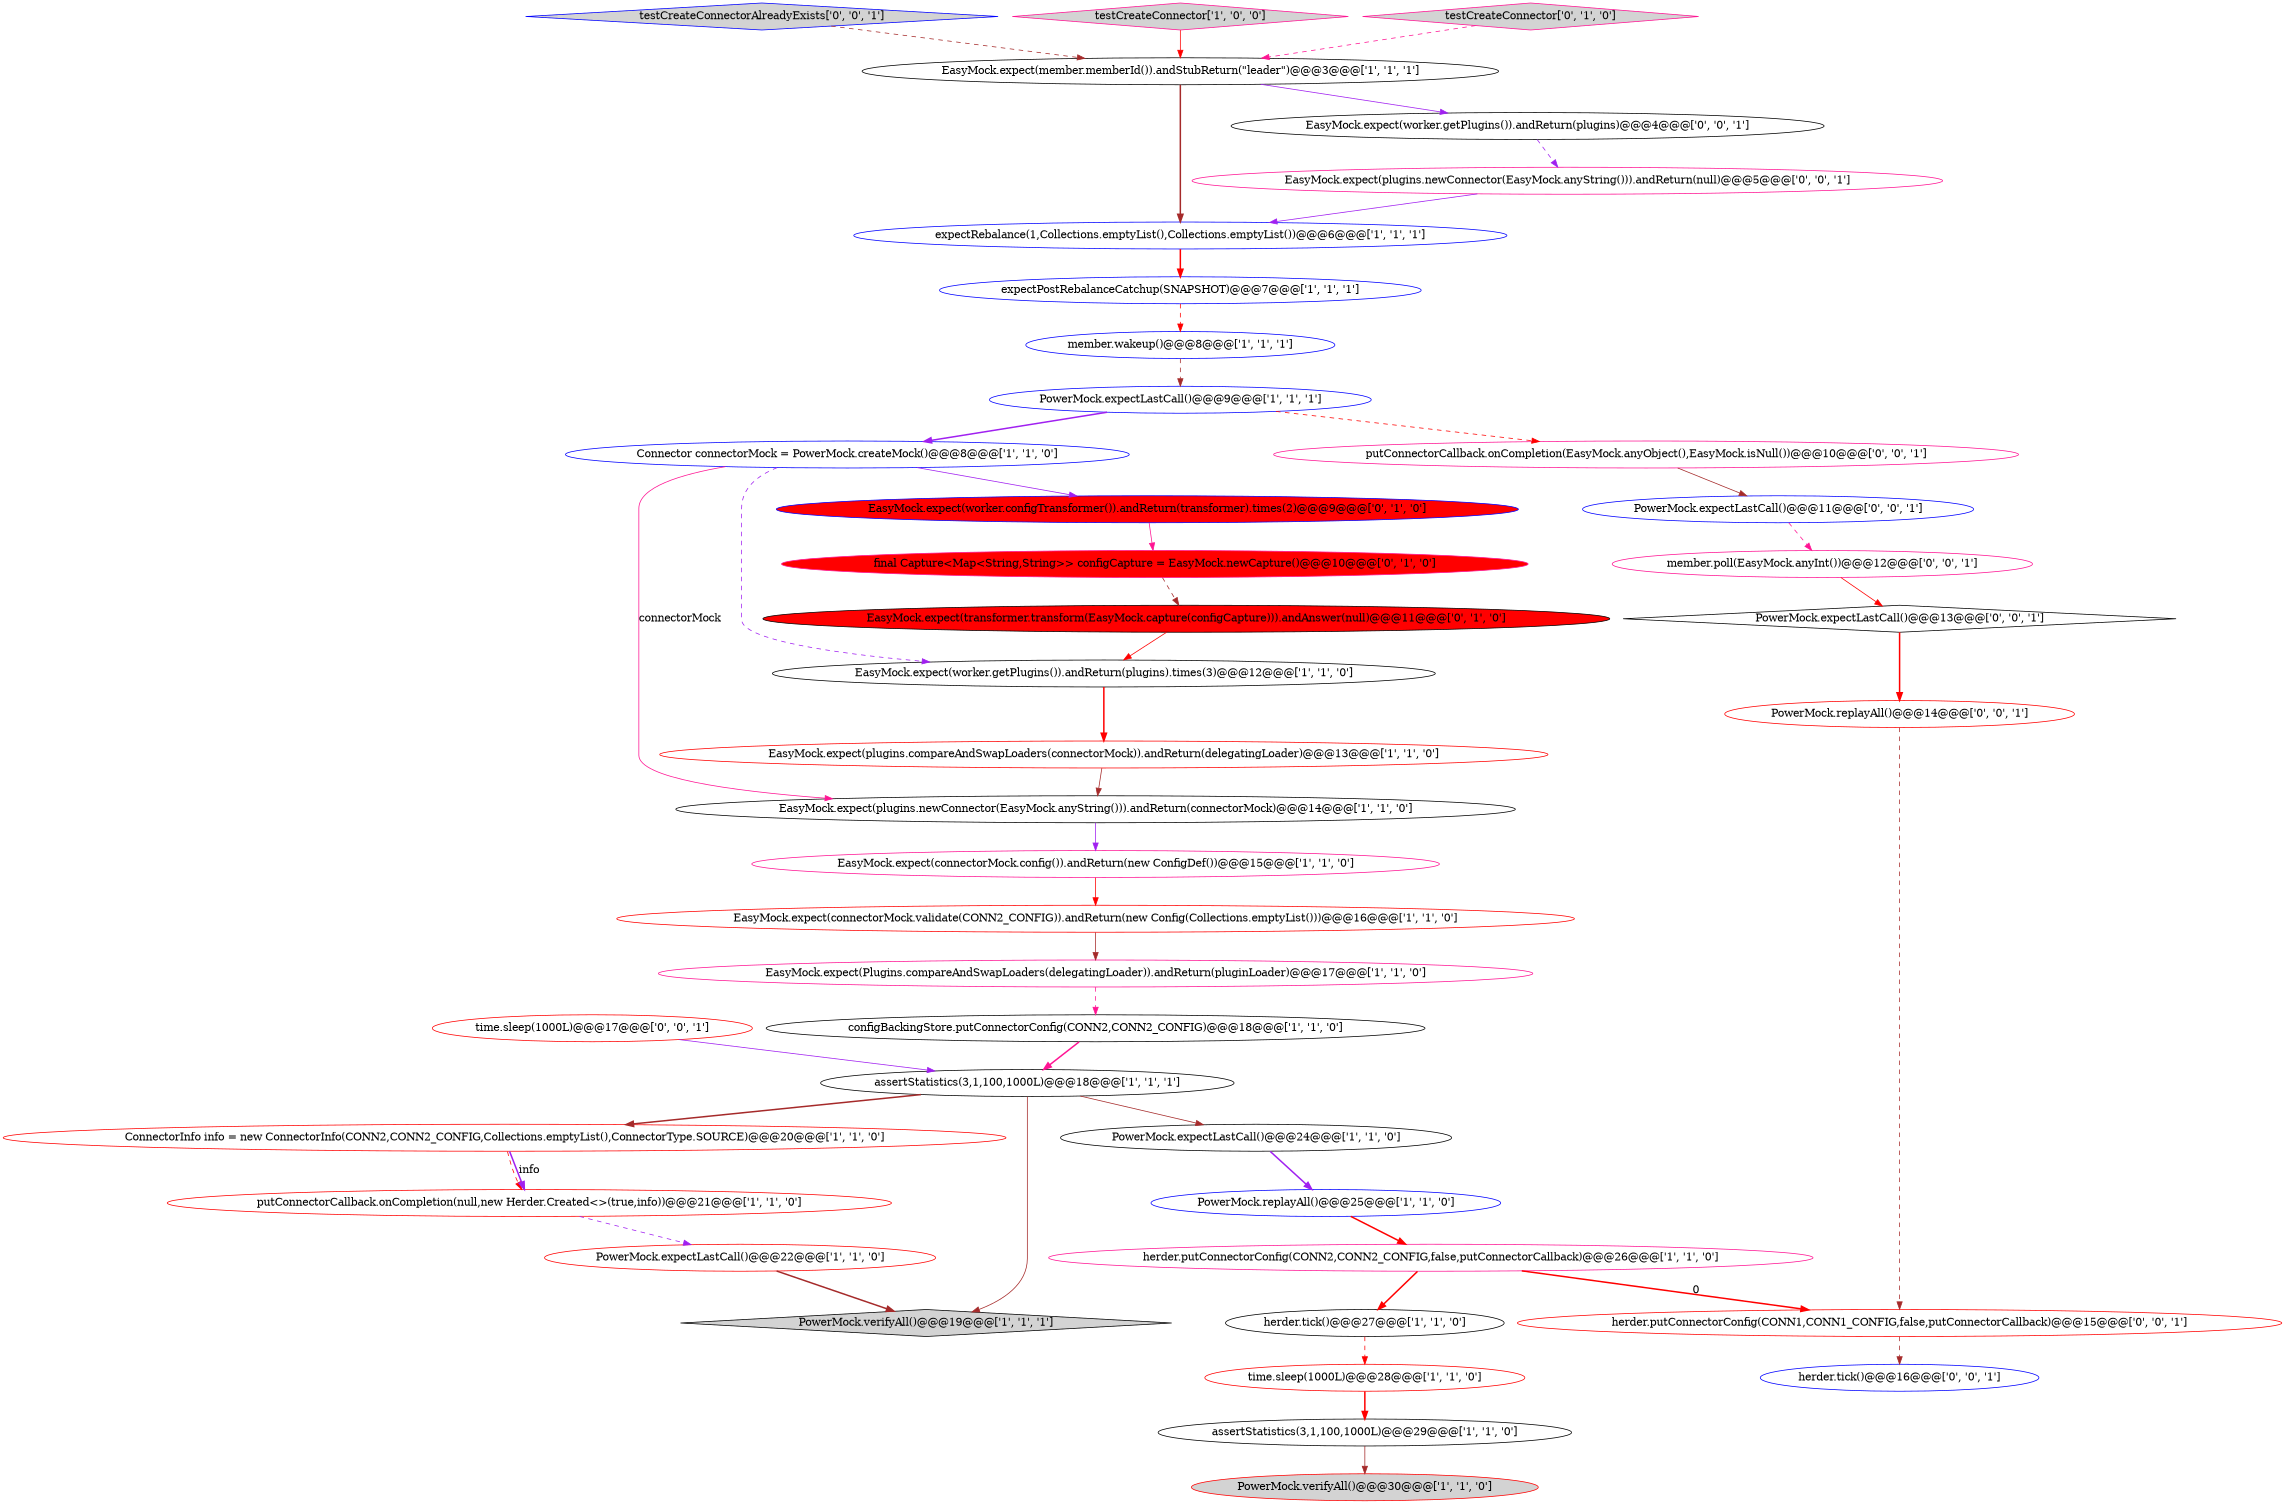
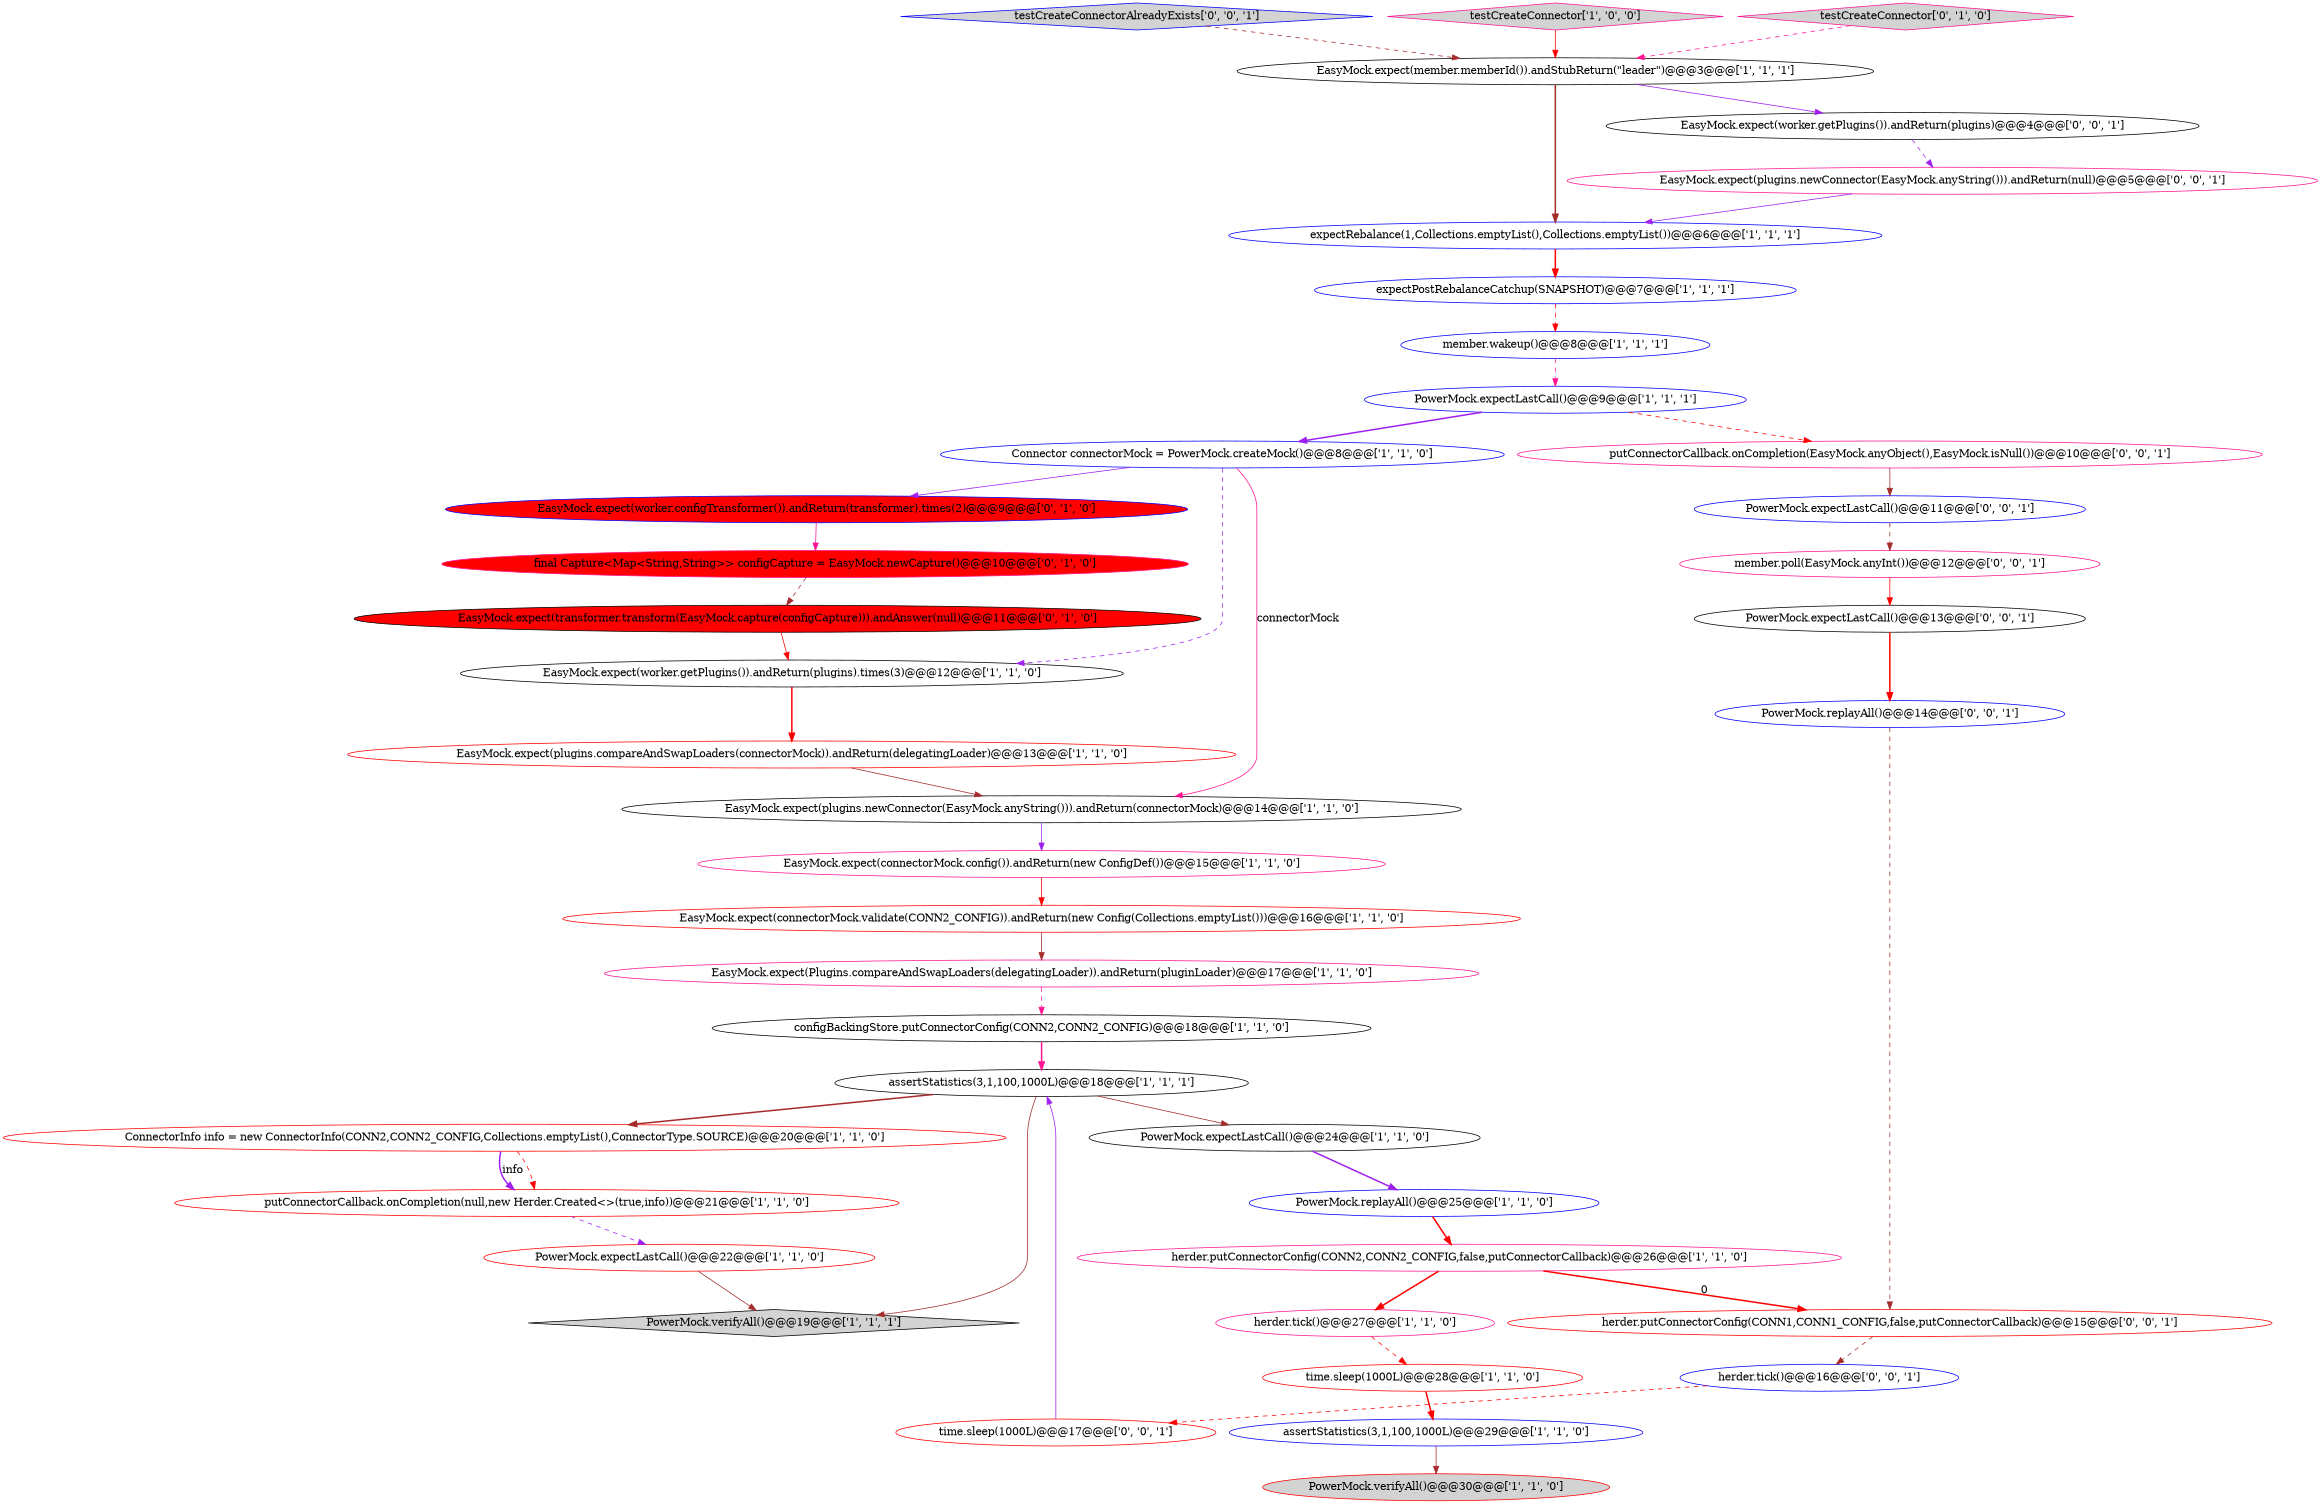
edge "member.wakeup()@@@8@@@['1', '1', '1']" -> "PowerMock.expectLastCall()@@@9@@@['1', '1', '1']": color brown -> deeppink
edge "PowerMock.expectLastCall()@@@11@@@['0', '0', '1']" -> "member.poll(EasyMock.anyInt())@@@12@@@['0', '0', '1']": color deeppink -> brown
node "PowerMock.expectLastCall()@@@13@@@['0', '0', '1']": shape diamond -> ellipse
node "PowerMock.replayAll()@@@14@@@['0', '0', '1']": color red -> blue
edge "PowerMock.expectLastCall()@@@22@@@['1', '1', '0']" -> "PowerMock.verifyAll()@@@19@@@['1', '1', '1']": style bold -> solid
node "herder.tick()@@@27@@@['1', '1', '0']": color black -> deeppink
edge "herder.tick()@@@16@@@['0', '0', '1']" -> "time.sleep(1000L)@@@17@@@['0', '0', '1']": added
node "assertStatistics(3,1,100,1000L)@@@29@@@['1', '1', '0']": color black -> blue
